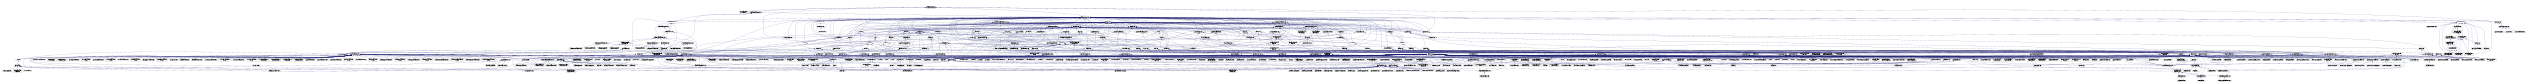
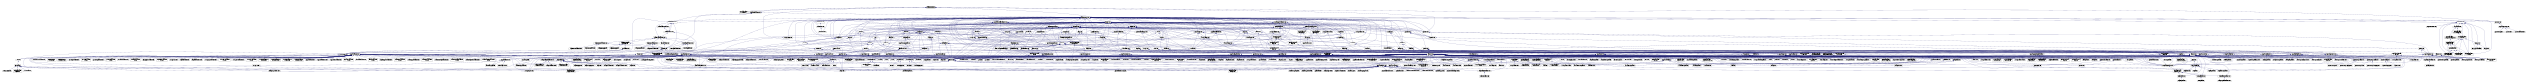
node "parallel_replace.hpp": label "parallel_replace.hpp" -> "parallel_replace.memory"
node "parallel_find.hpp": label "parallel_find.hpp" -> "equal_find.hpp"
node "transpose_block.cpp": removed
